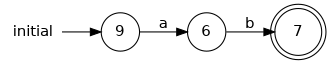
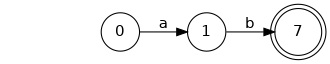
node "initial": removed
node "9": label "9" -> "0"
node "6": label "6" -> "1"
